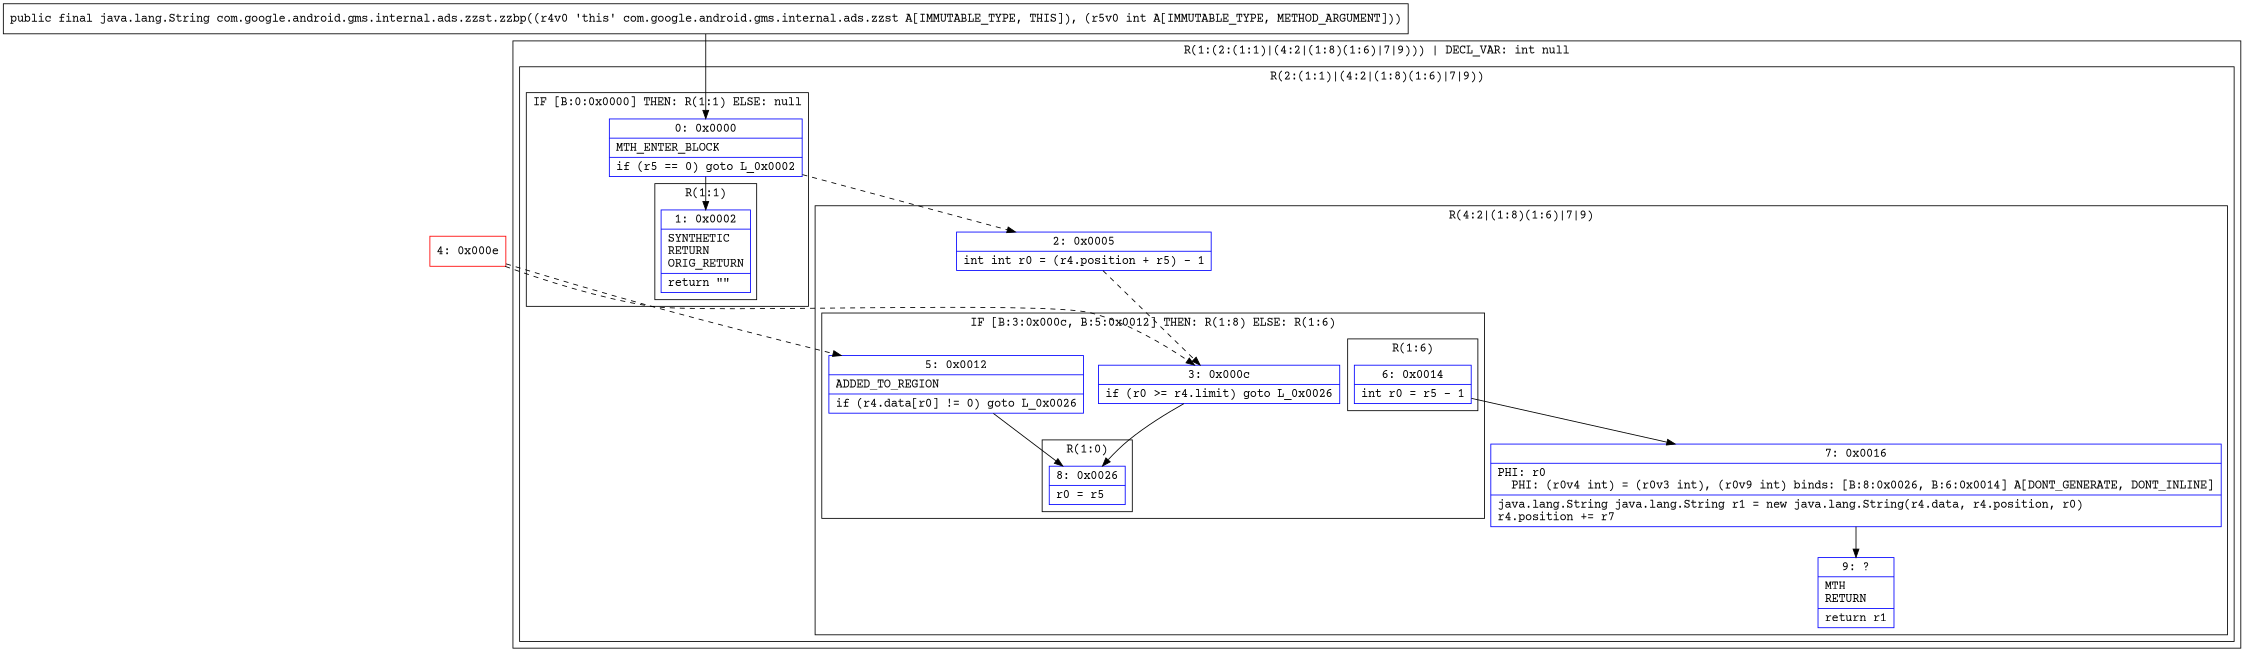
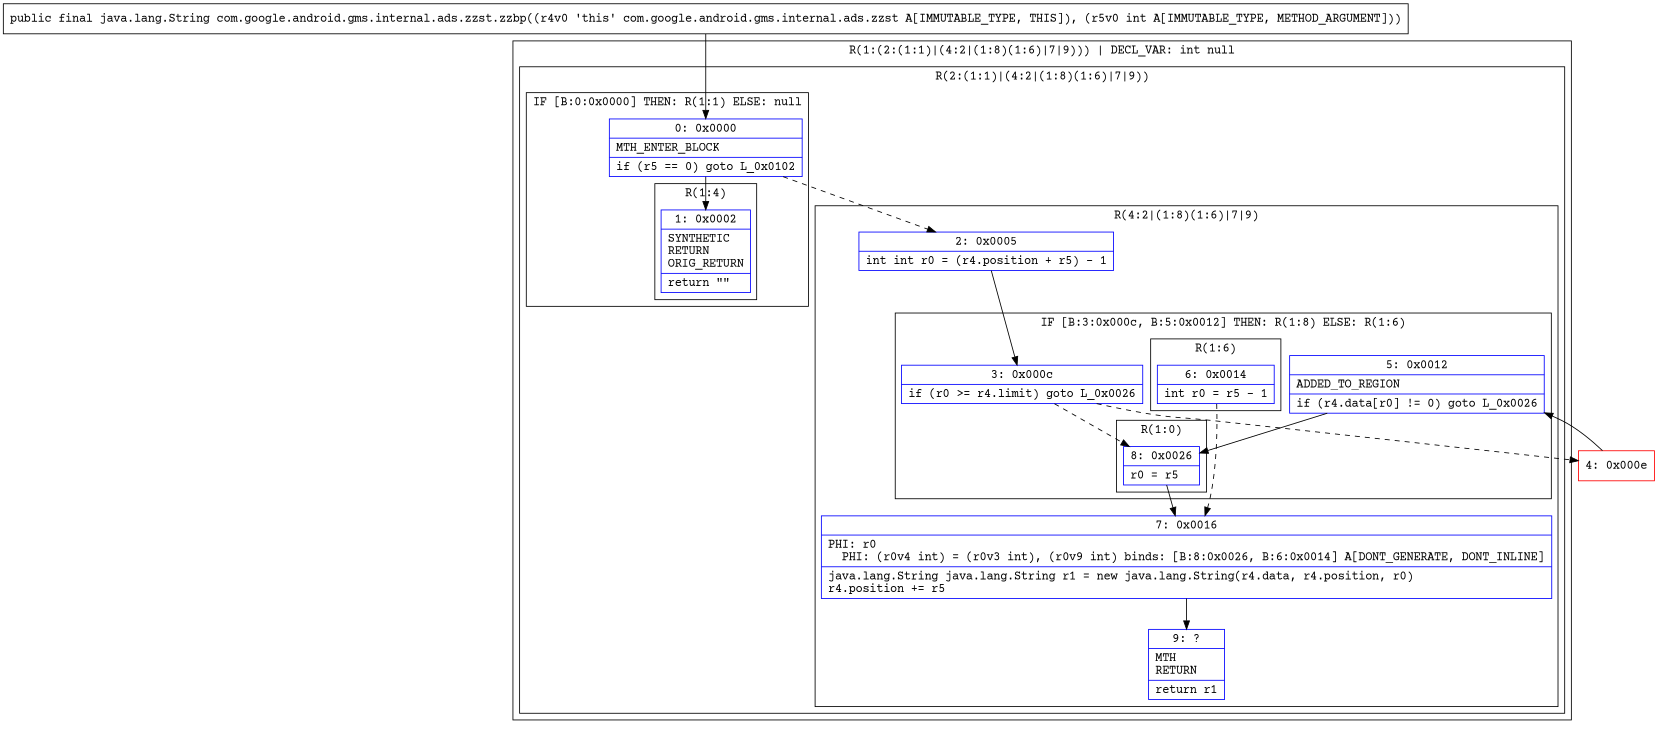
node "0: 0x0000": text "if (r5 == 0) goto L_0x0002" -> "if (r5 == 0) goto L_0x0102"
cluster "R(1:1)": label "R(1:1)" -> "R(1:4)"
edge "4: 0x000e" -> "3: 0x000c": reversed
edge "4: 0x000e" -> "5: 0x0012": style dashed -> solid
edge "2: 0x0005" -> "3: 0x000c": style dashed -> solid
edge "6: 0x0014" -> "7: 0x0016": style solid -> dashed
edge "3: 0x000c" -> "8: 0x0026": style solid -> dashed
edge "8: 0x0026" -> "7: 0x0016": added
node "7: 0x0016": text "r4.position += r7" -> "r4.position += r5"
